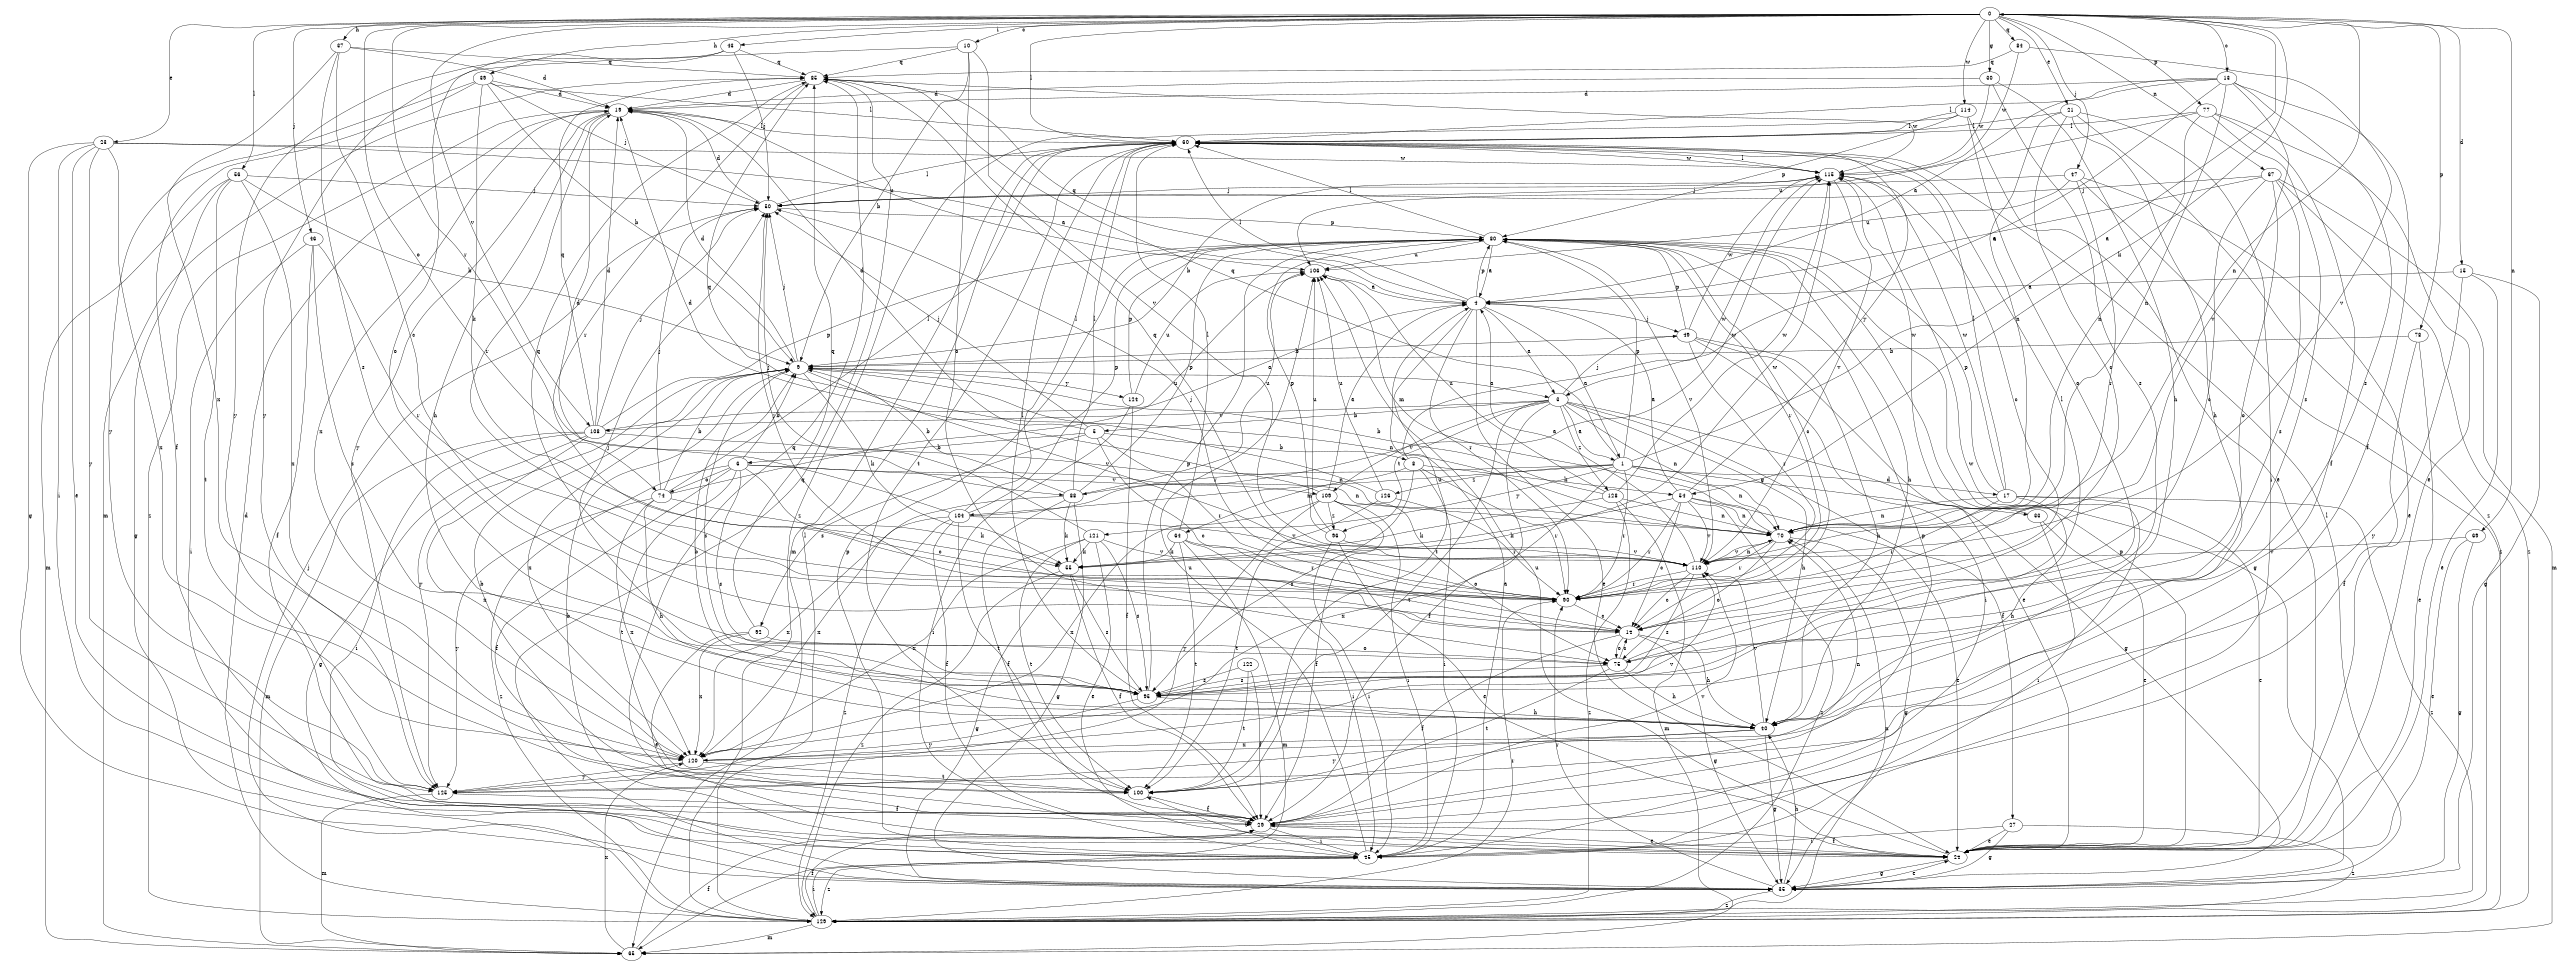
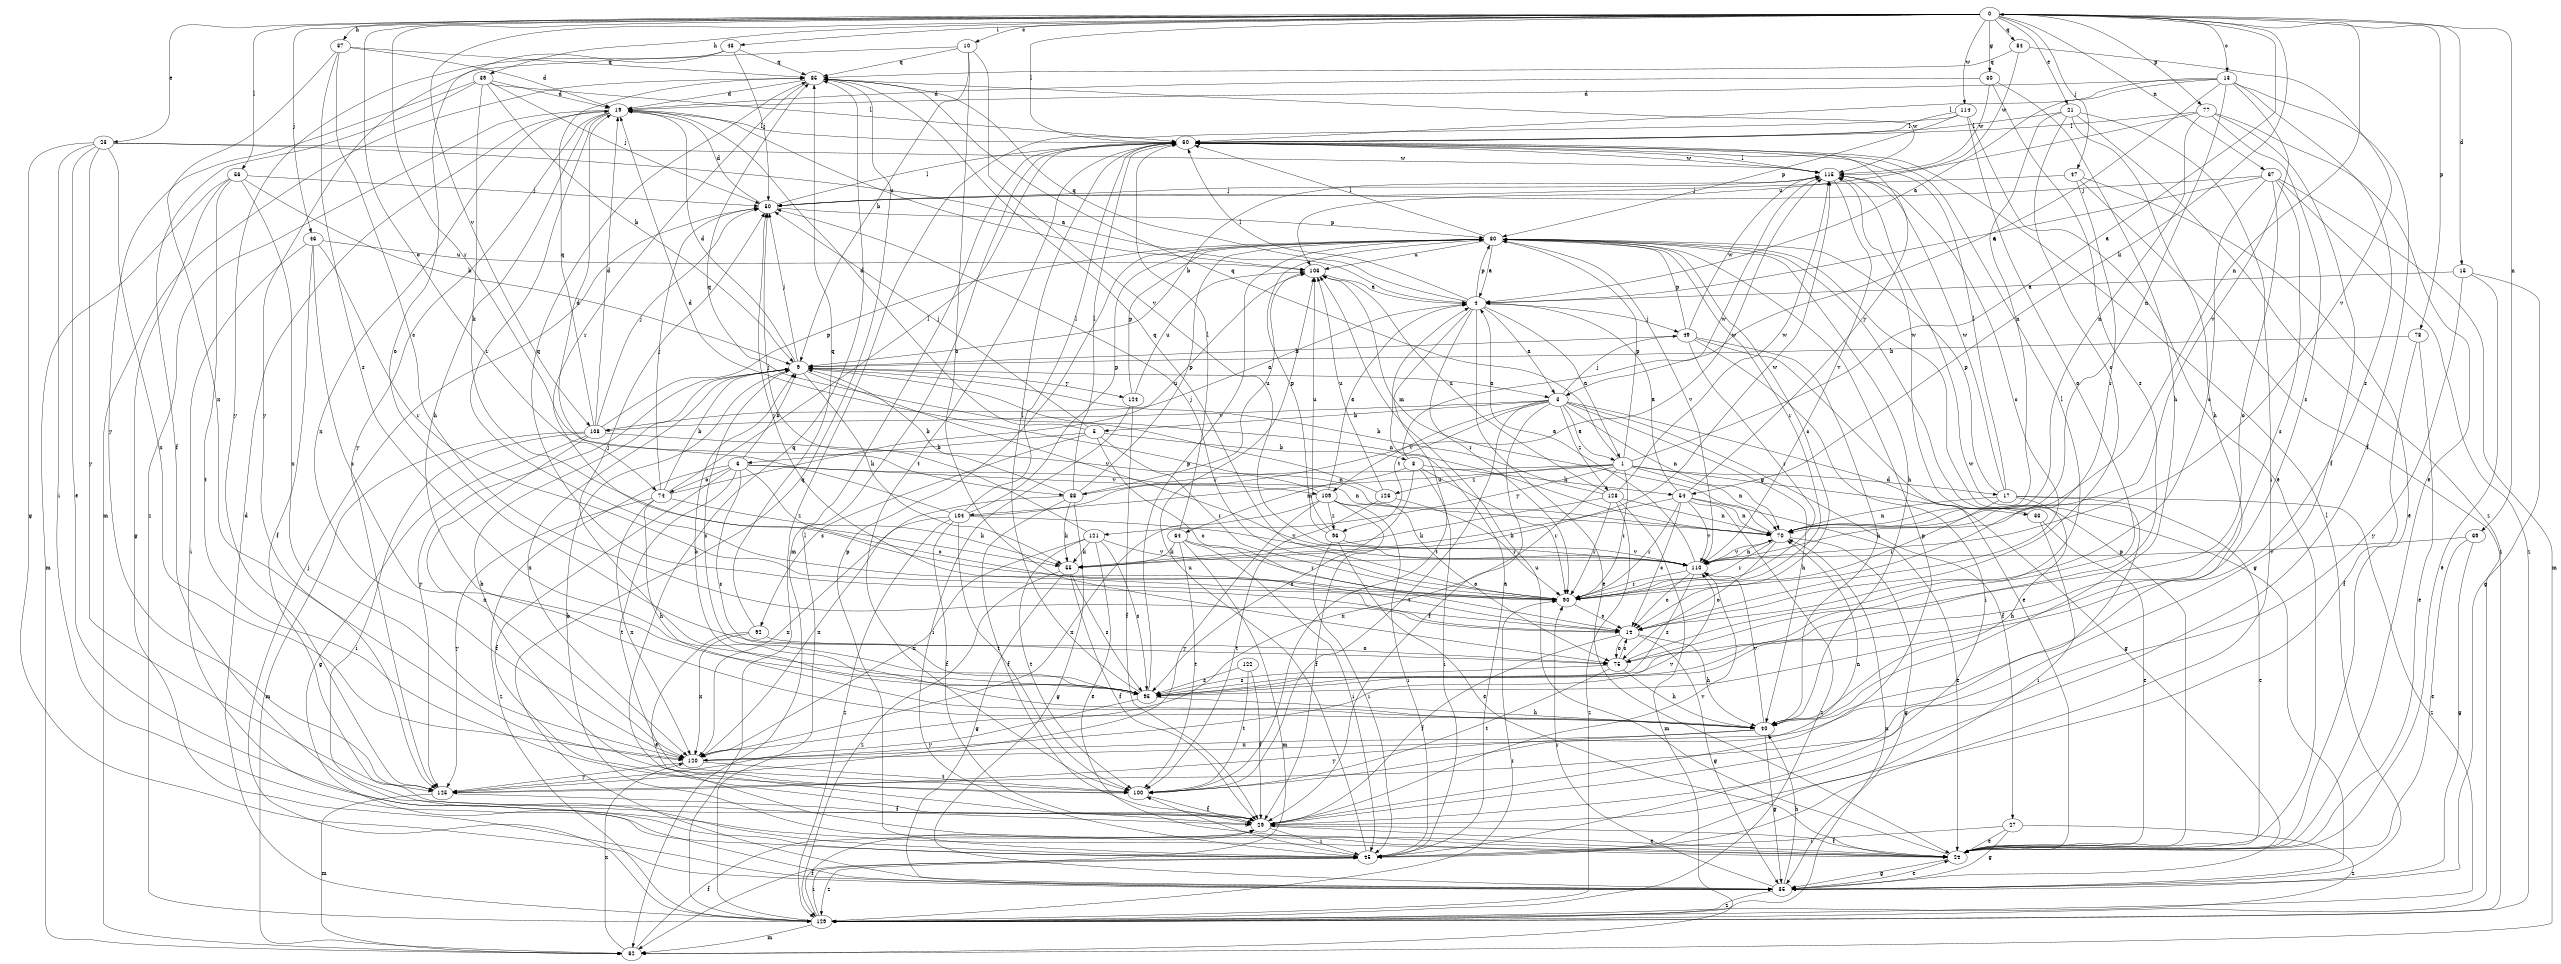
edge "47" -> "106": now "46" -> "106"
edge "128" -> "90": added, label "r"
node "65": label "65" -> "62"
